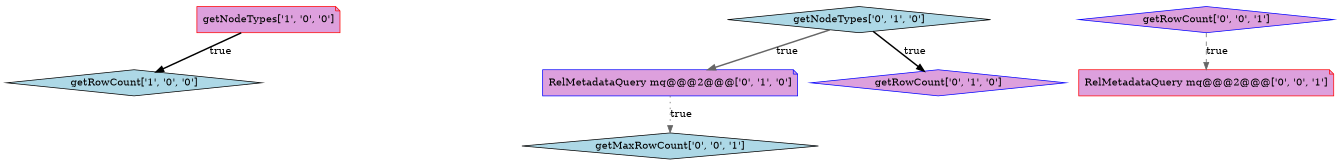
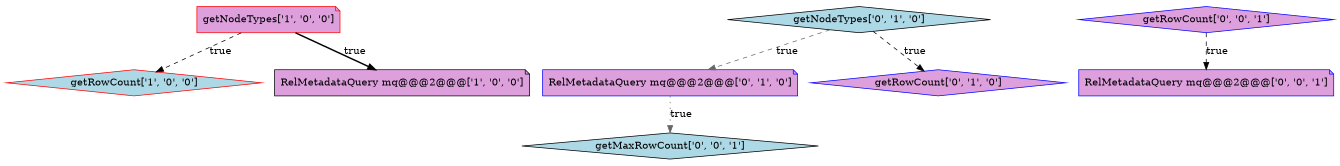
edge "getRowCount['0', '0', '1']" -> "RelMetadataQuery mq@@@2@@@['0', '0', '1']": color gray40 -> black
edge "getNodeTypes['0', '1', '0']" -> "RelMetadataQuery mq@@@2@@@['0', '1', '0']": style bold -> dashed
edge "getNodeTypes['0', '1', '0']" -> "getRowCount['0', '1', '0']": style bold -> dashed
edge "getNodeTypes['1', '0', '0']" -> "getRowCount['1', '0', '0']": style bold -> dashed
node "getRowCount['1', '0', '0']": color black -> red
node "RelMetadataQuery mq@@@2@@@['1', '0', '0']": added
node "RelMetadataQuery mq@@@2@@@['0', '0', '1']": color red -> blue
